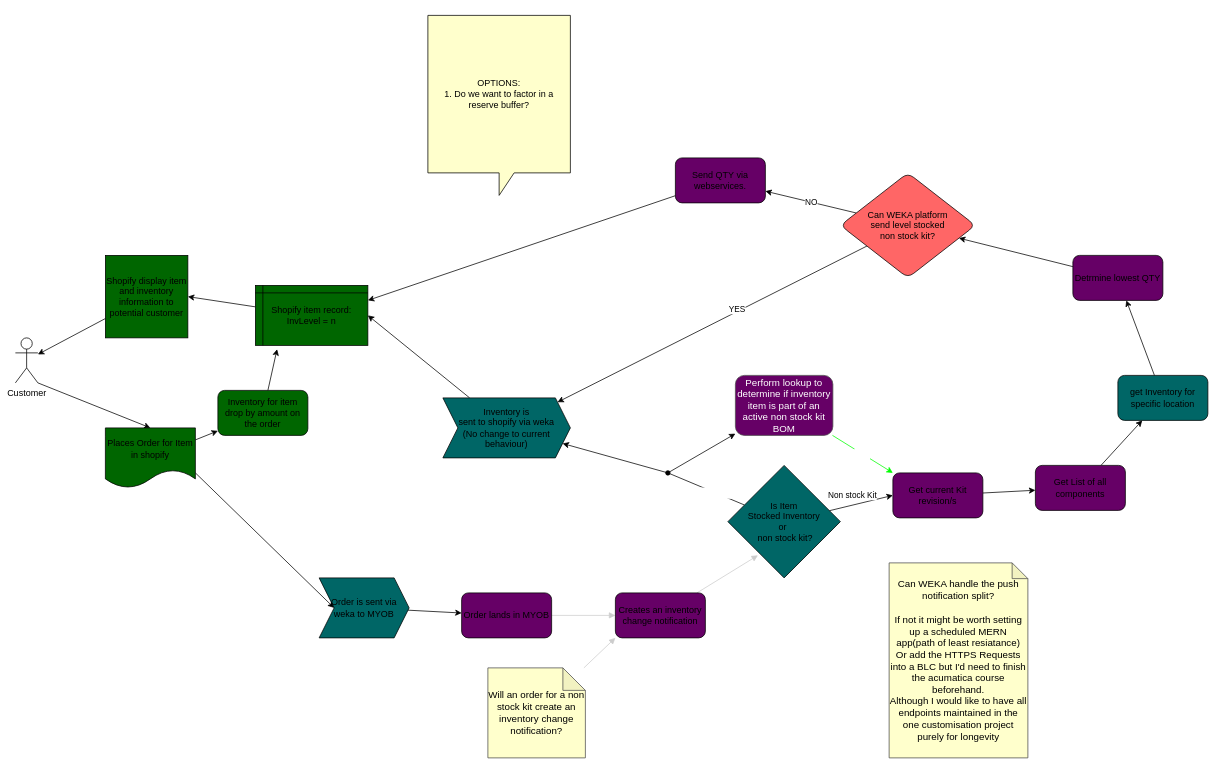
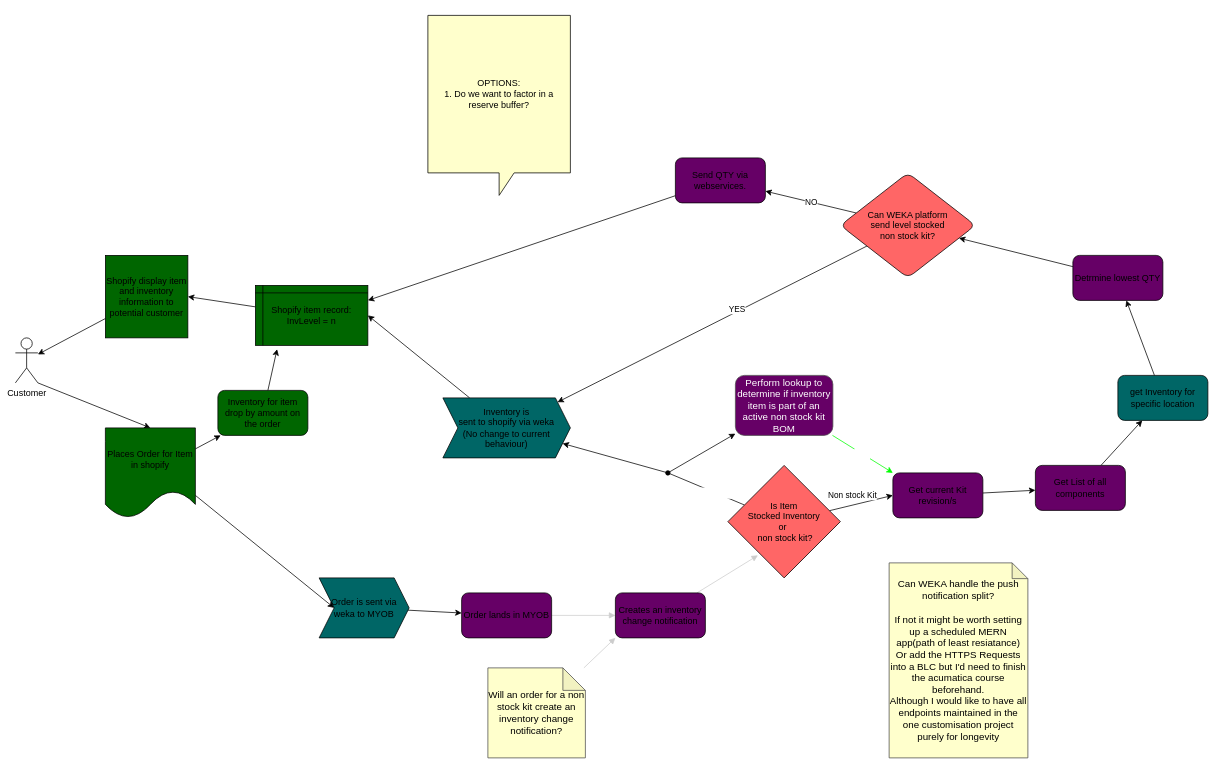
node "Places Order for Item in shopify": size 90x60 -> 90x90
node "Is Item Stocked Inventory or non stock kit?": fillcolor #006666 -> #ff6666
